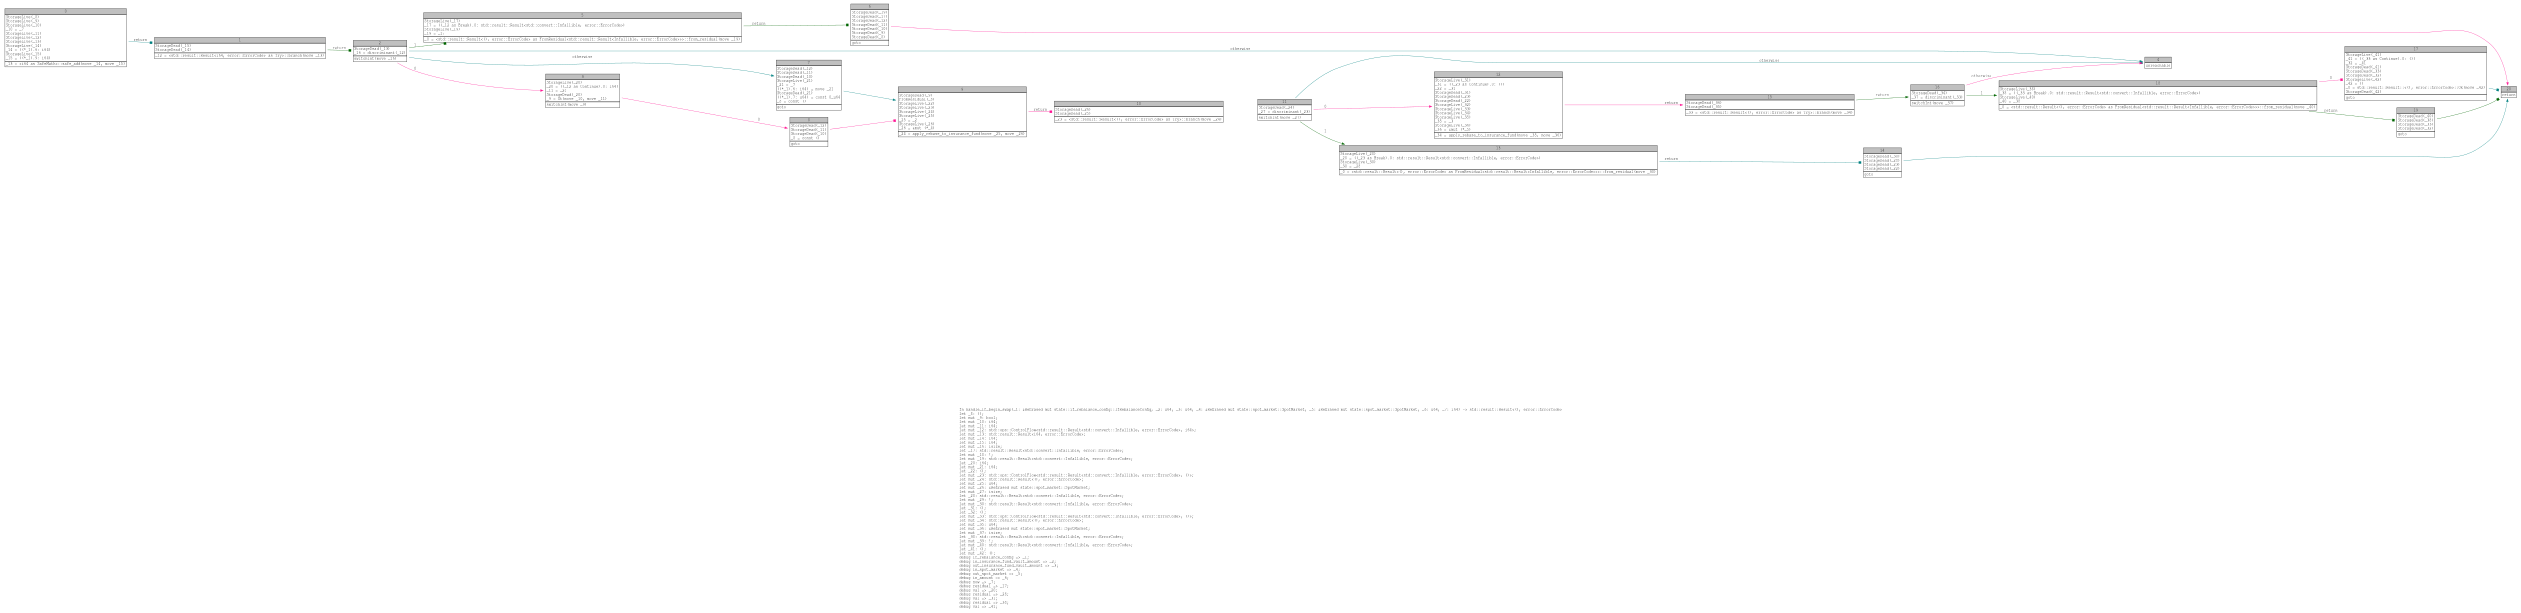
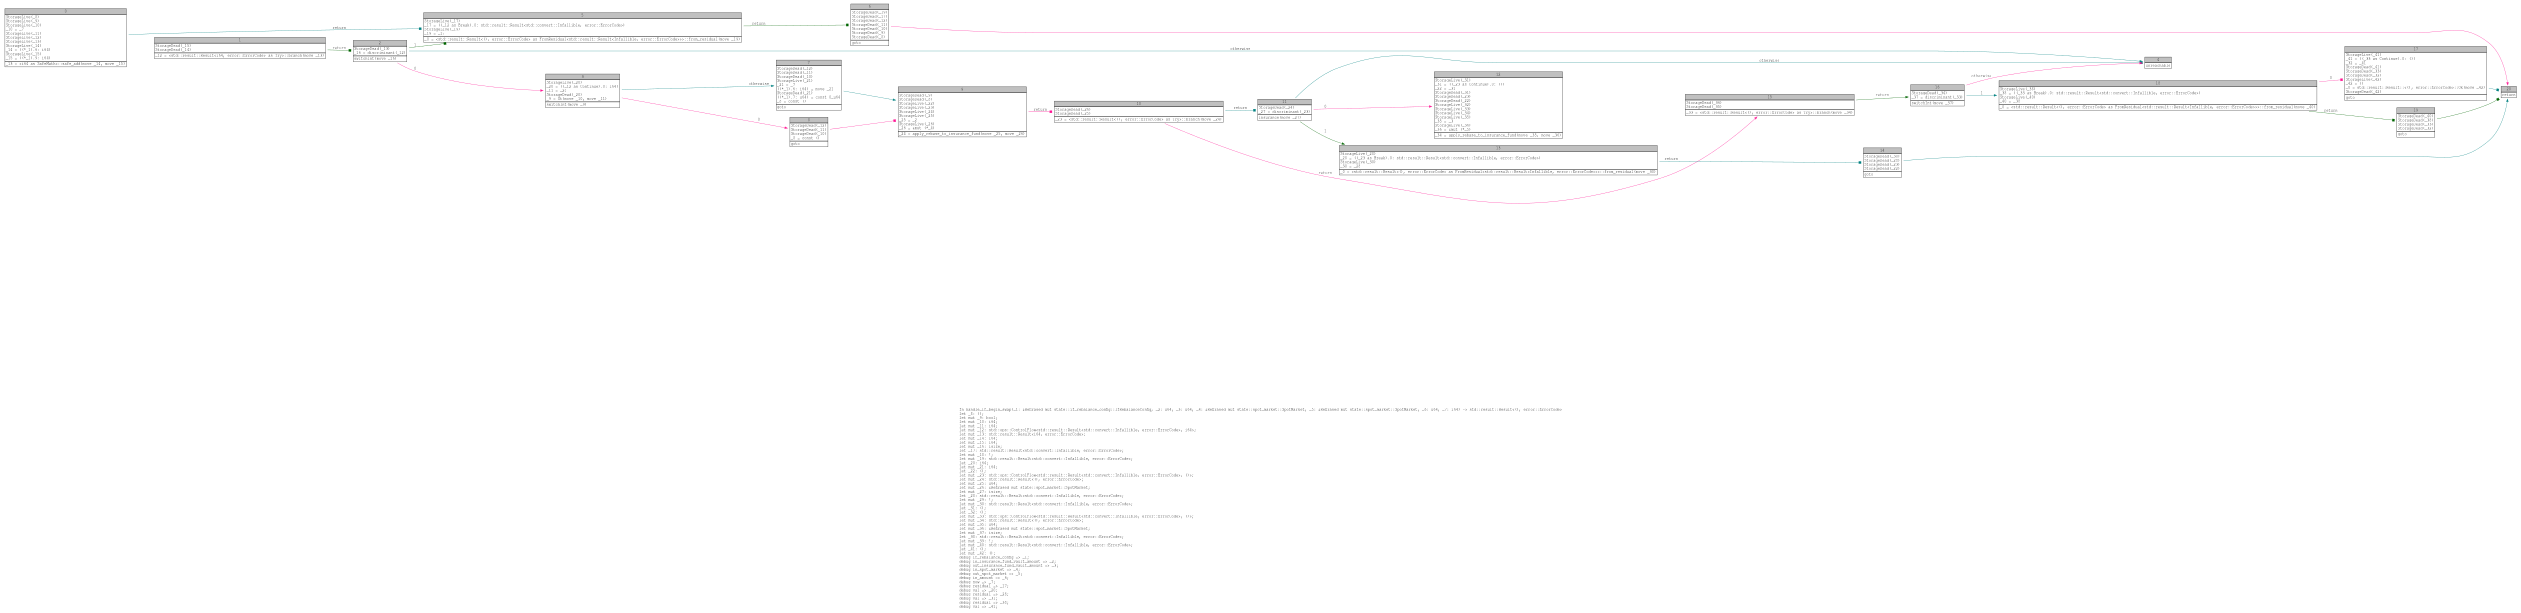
edge "0" -> "1": now "0" -> "5"
edge "2" -> "7": now "3" -> "7"
edge "16" -> "18": color darkgreen -> teal
node "9": text "FromResidual(_8)" -> "StorageDead(_8)"
edge "12" -> "15": now "10" -> "15"
edge "10" -> "11": added, label "return"
node "11": text "switchInt(move _27)" -> "insurance(move _27)"
